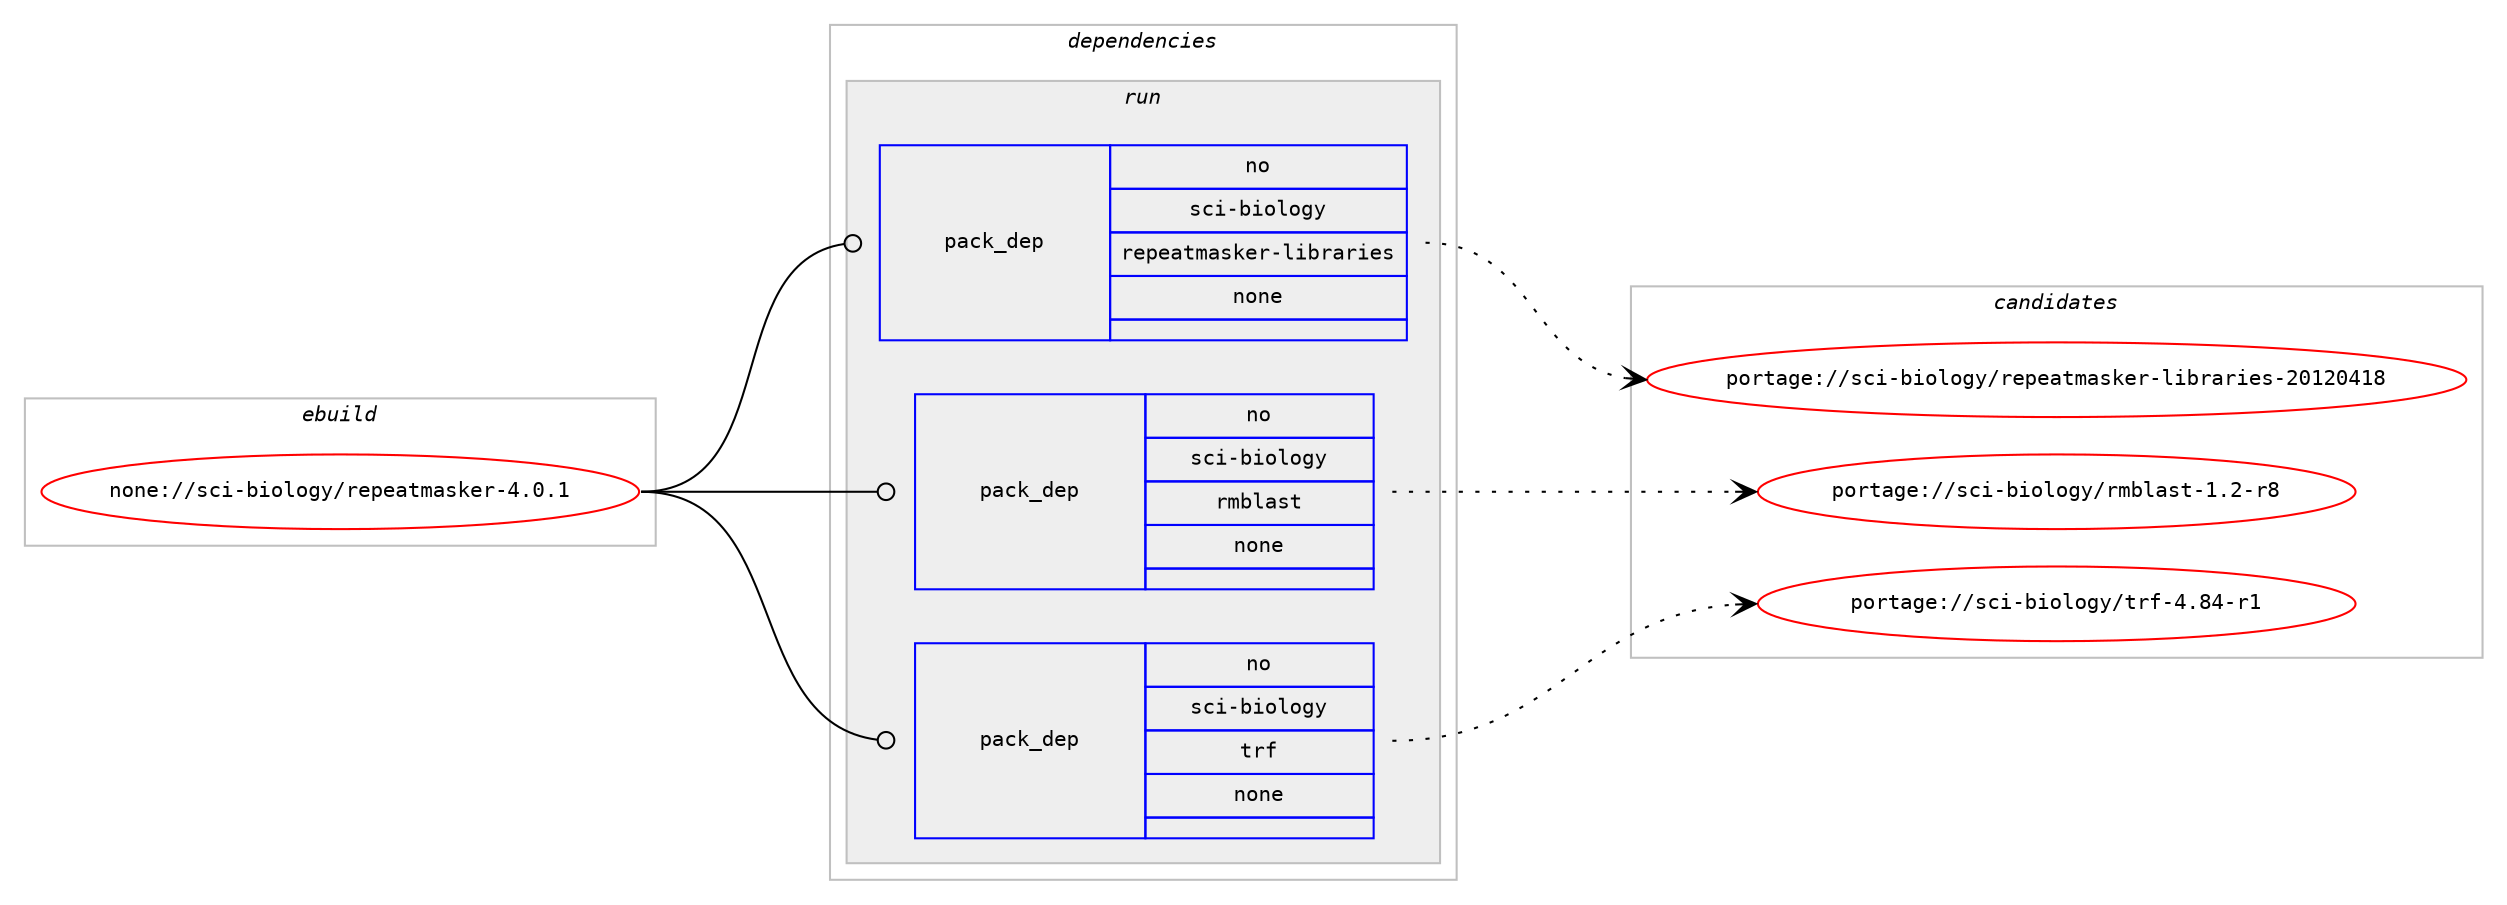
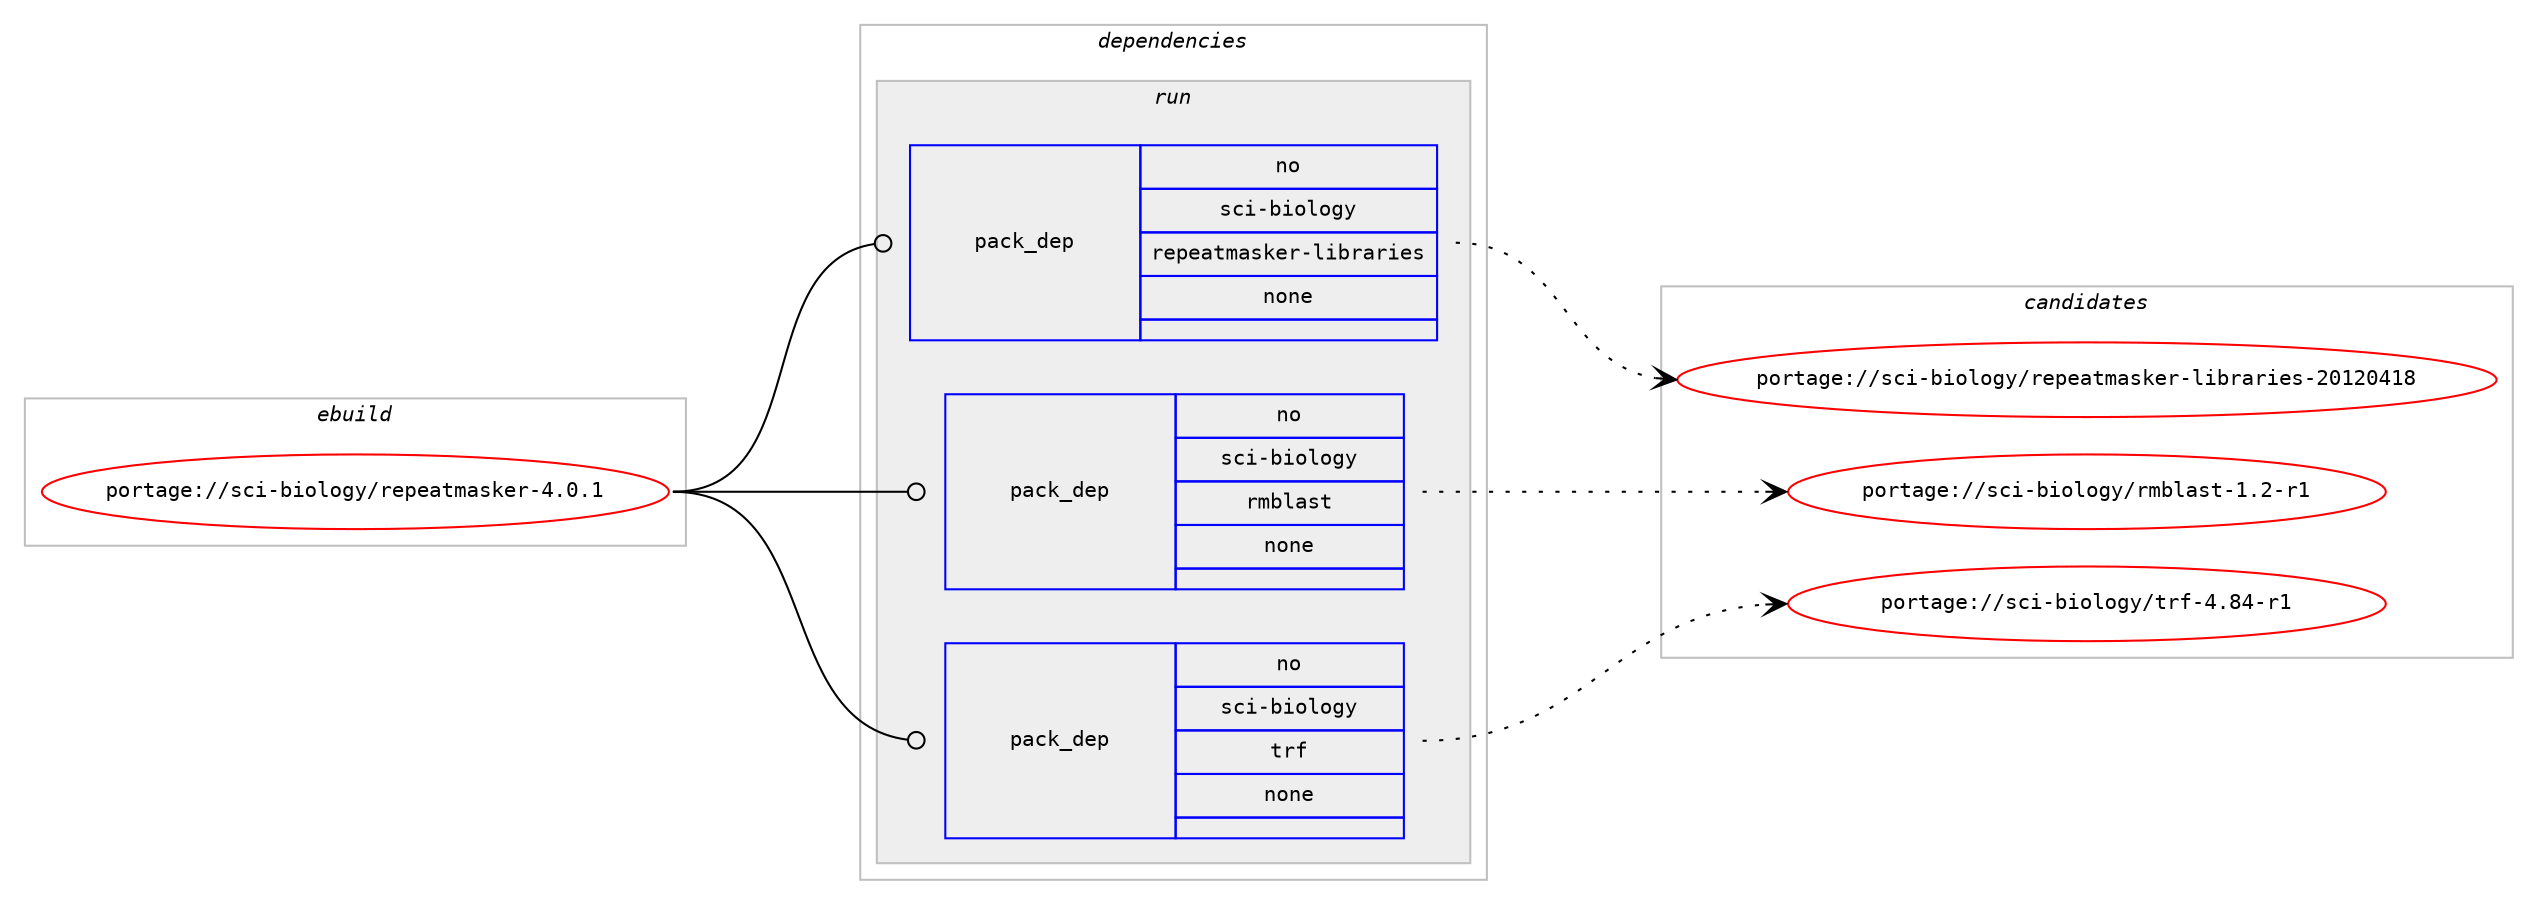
node "none://sci-biology/repeatmasker-4.0.1": label "none://sci-biology/repeatmasker-4.0.1" -> "portage://sci-biology/repeatmasker-4.0.1"
node "portage://sci-biology/rmblast-1.2-r8": label "portage://sci-biology/rmblast-1.2-r8" -> "portage://sci-biology/rmblast-1.2-r1"
